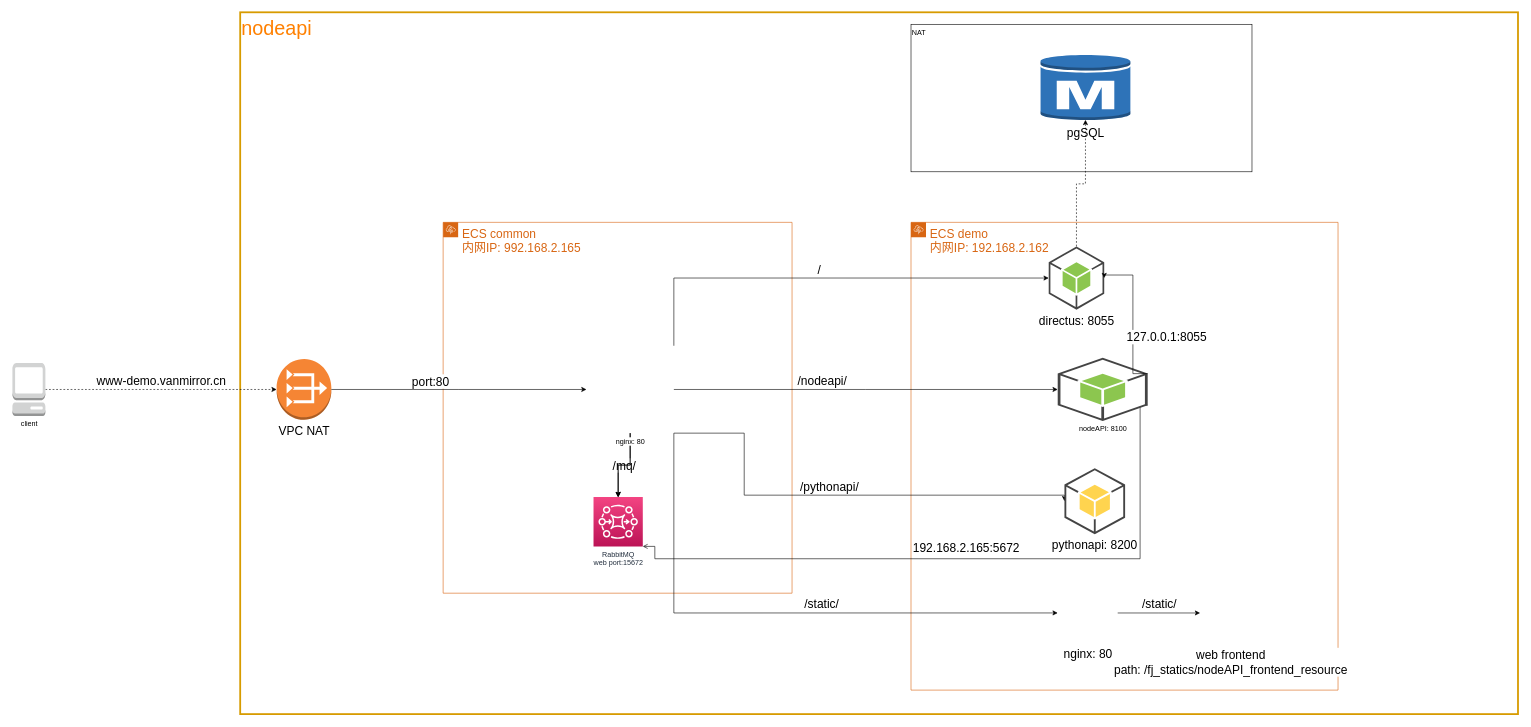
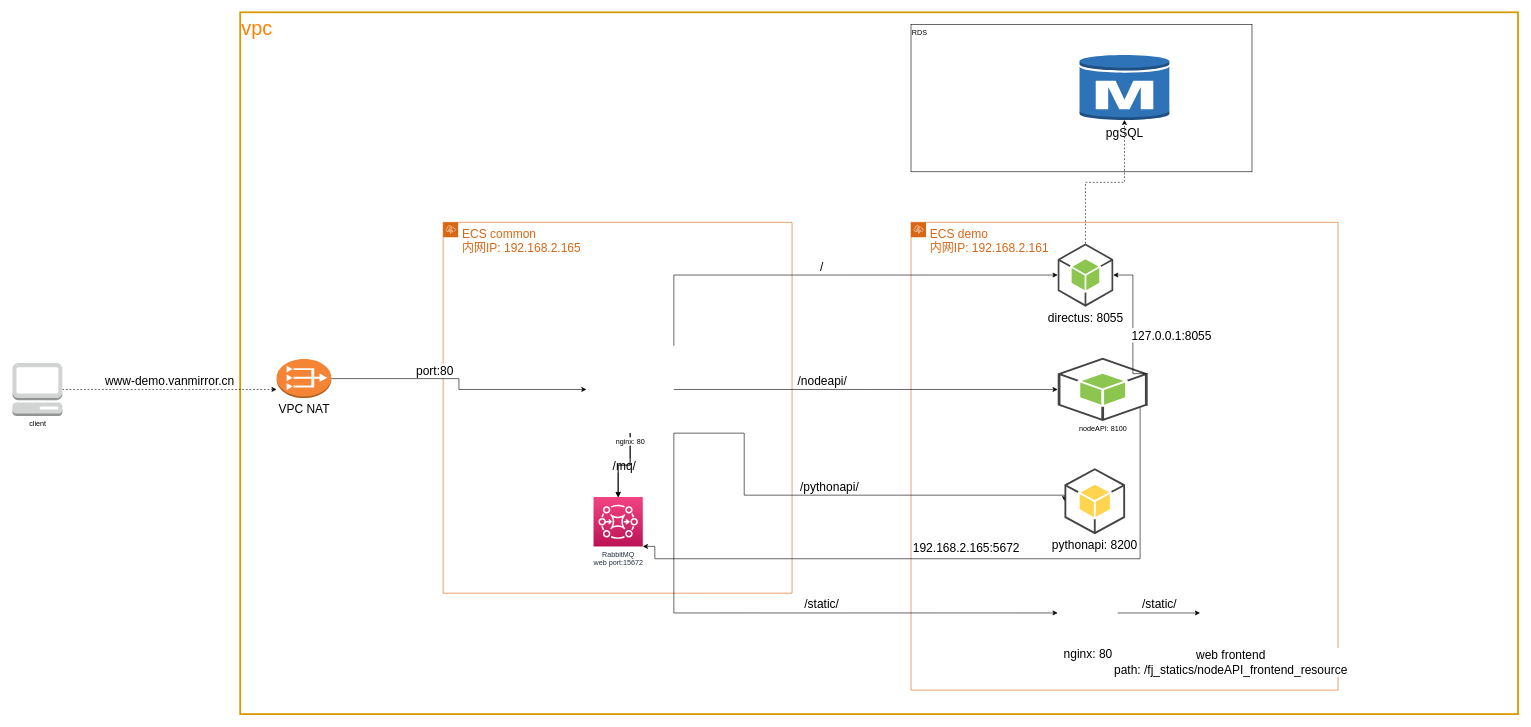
node "nodeapi": label "nodeapi" -> "vpc"
node "NAT": label "NAT" -> "RDS"
node "pgSQL": moved (1086, 88) -> (1125, 88)
node "ECS common 内网IP: 992.168.2.165": label "ECS common 内网IP: 992.168.2.165" -> "ECS common 内网IP: 192.168.2.165"
node "ECS demo 内网IP: 192.168.2.162": label "ECS demo 内网IP: 192.168.2.162" -> "ECS demo 内网IP: 192.168.2.161"
node "directus: 8055": moved (1077, 278) -> (1086, 275)
node "client": size 33x53 -> 50x53
node "VPC NAT": size 55x61 -> 55x39
edge "nodeAPI: 8100" -> "RabbitMQ web port:15672": arrowhead open -> classic
